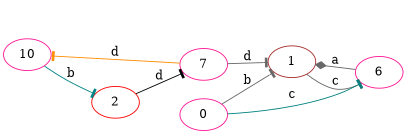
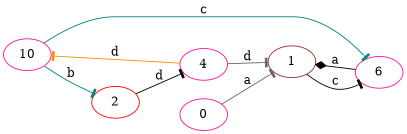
node "7": label "7" -> "4"
edge "6" -> "1": color gray40 -> black
edge "0" -> "1": label "b" -> "a"
edge "1" -> "6": color gray40 -> black
edge "0" -> "6": now "10" -> "6"
